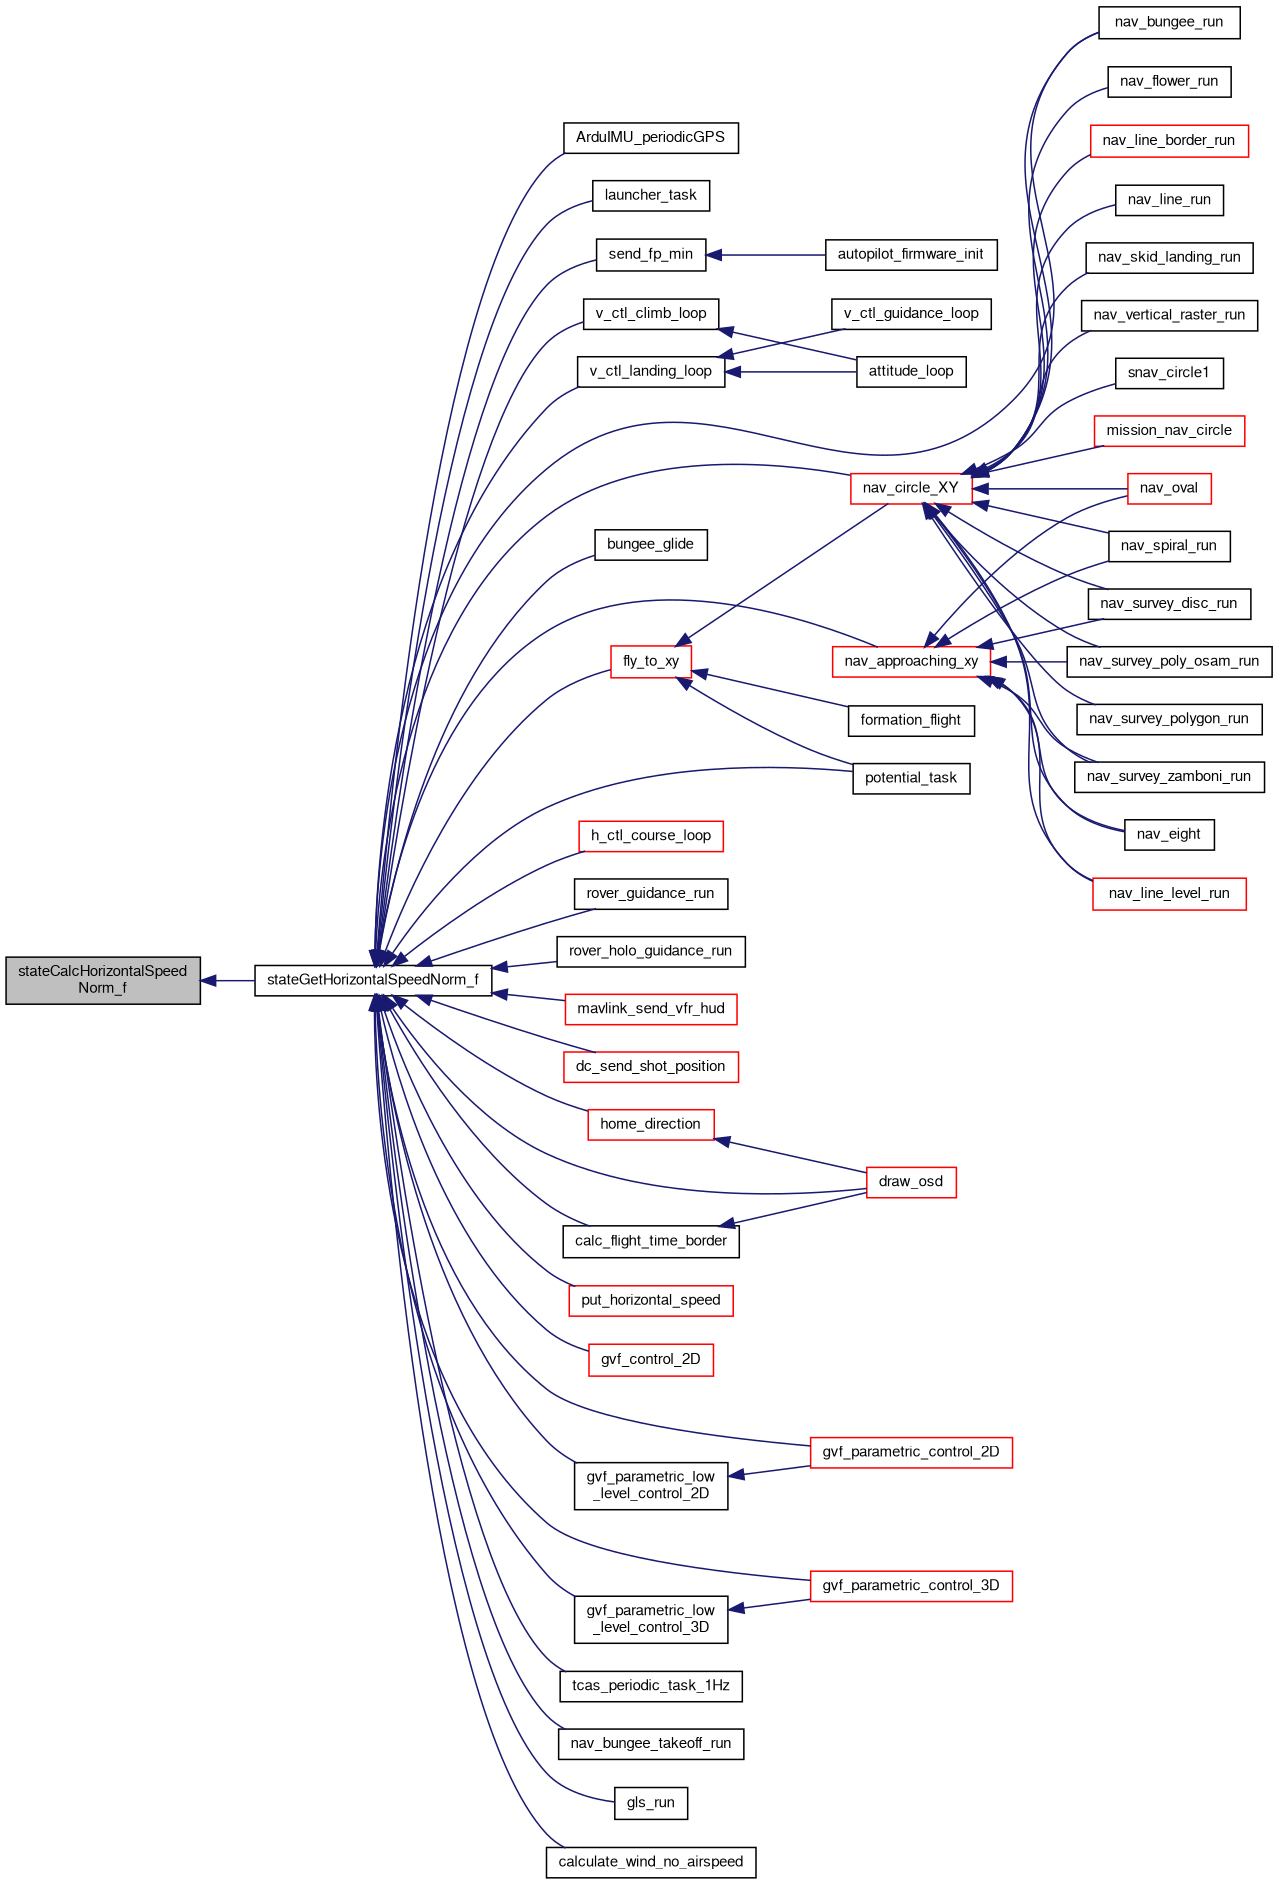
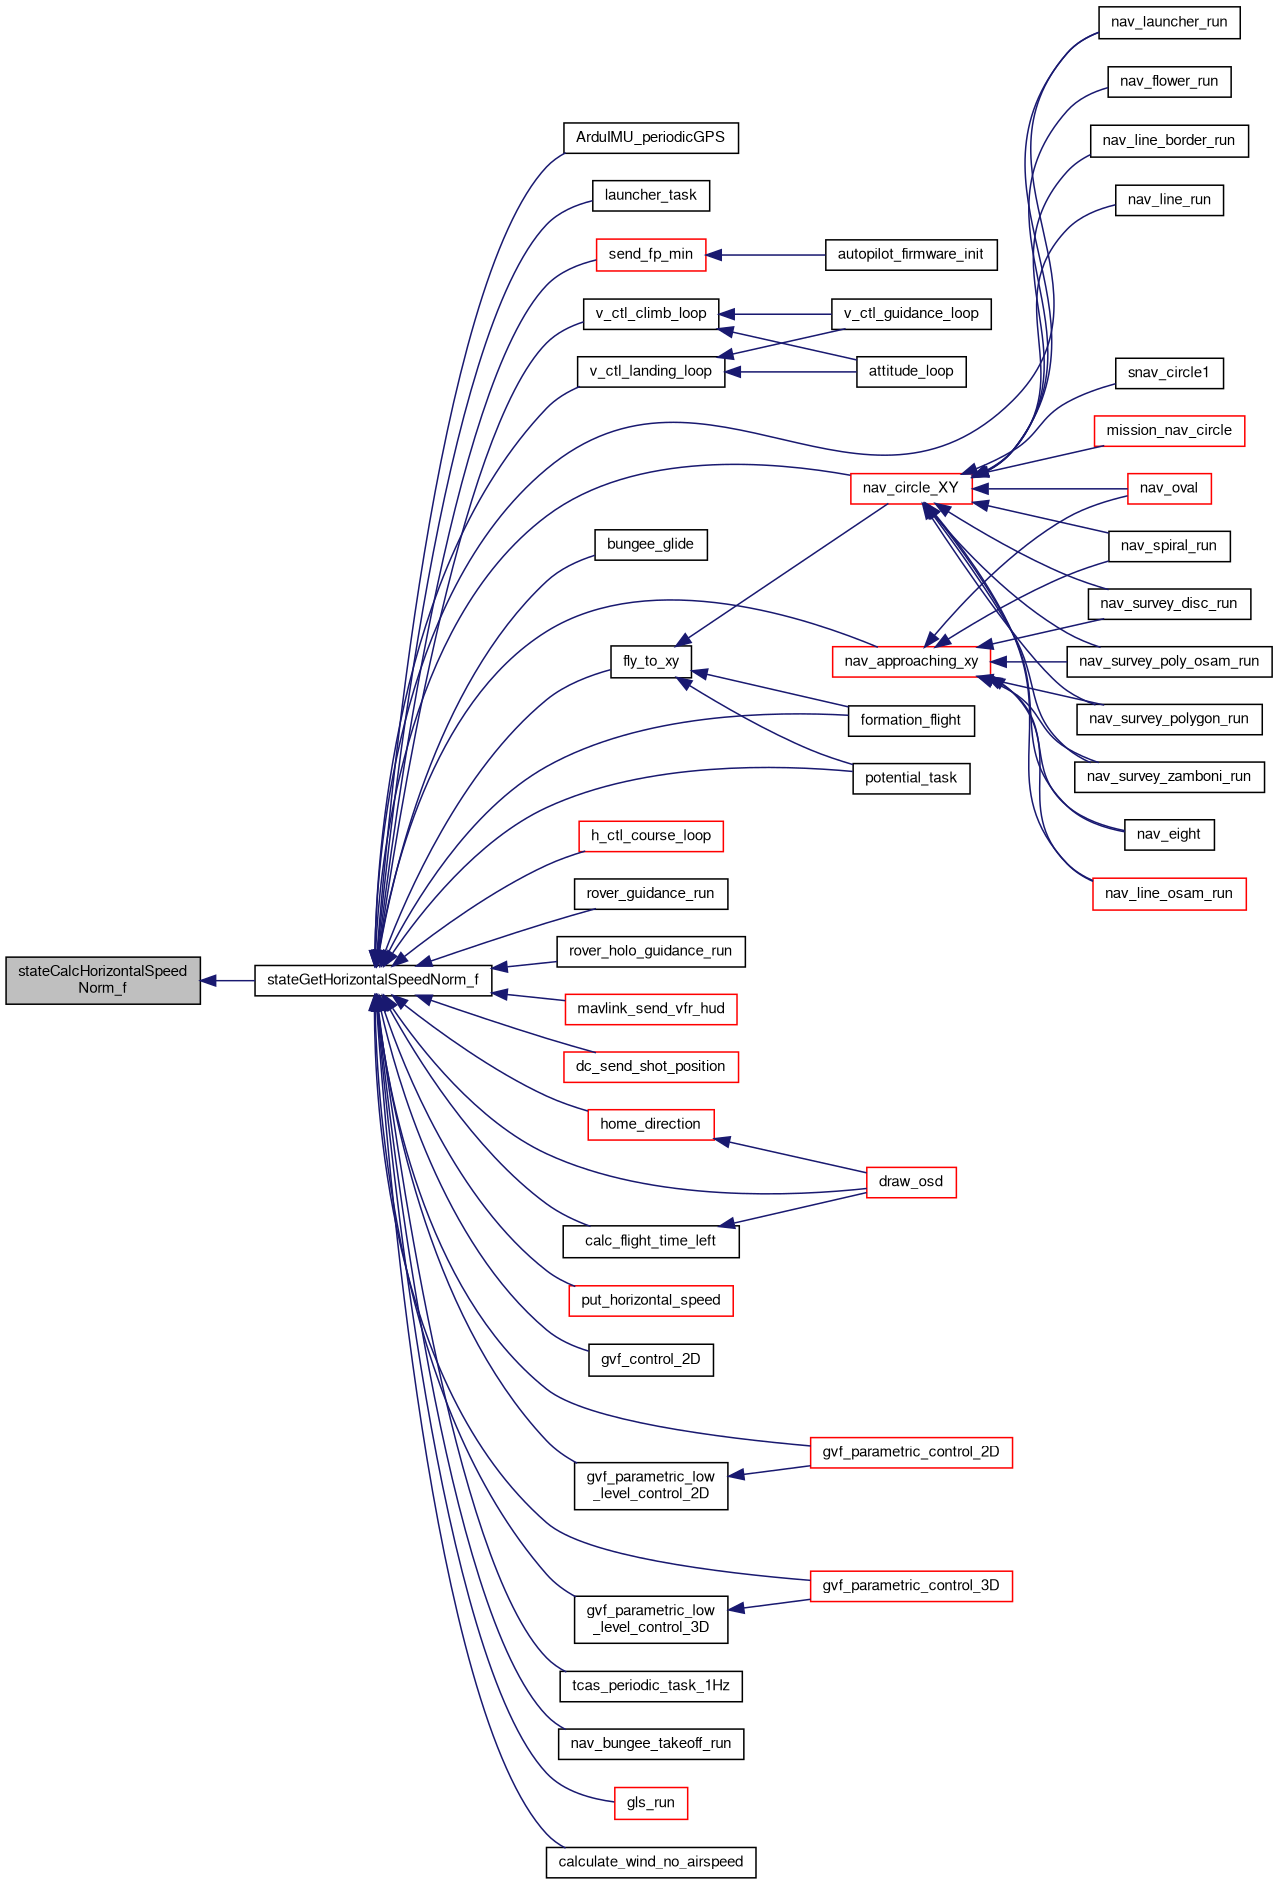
node "nav_bungee_run": label "nav_bungee_run" -> "nav_launcher_run"
node "nav_line_border_run": color red -> black
node "send_fp_min": color black -> red
node "nav_skid_landing_run": removed
edge "v_ctl_guidance_loop" -> "v_ctl_climb_loop": added
node "nav_vertical_raster_run": removed
node "fly_to_xy": color red -> black
edge "nav_survey_polygon_run" -> "nav_approaching_xy": added
edge "formation_flight" -> "stateGetHorizontalSpeedNorm_f": added
node "nav_line_level_run": label "nav_line_level_run" -> "nav_line_osam_run"
node "calc_flight_time_border": label "calc_flight_time_border" -> "calc_flight_time_left"
node "gvf_control_2D": color red -> black
node "gls_run": color black -> red
